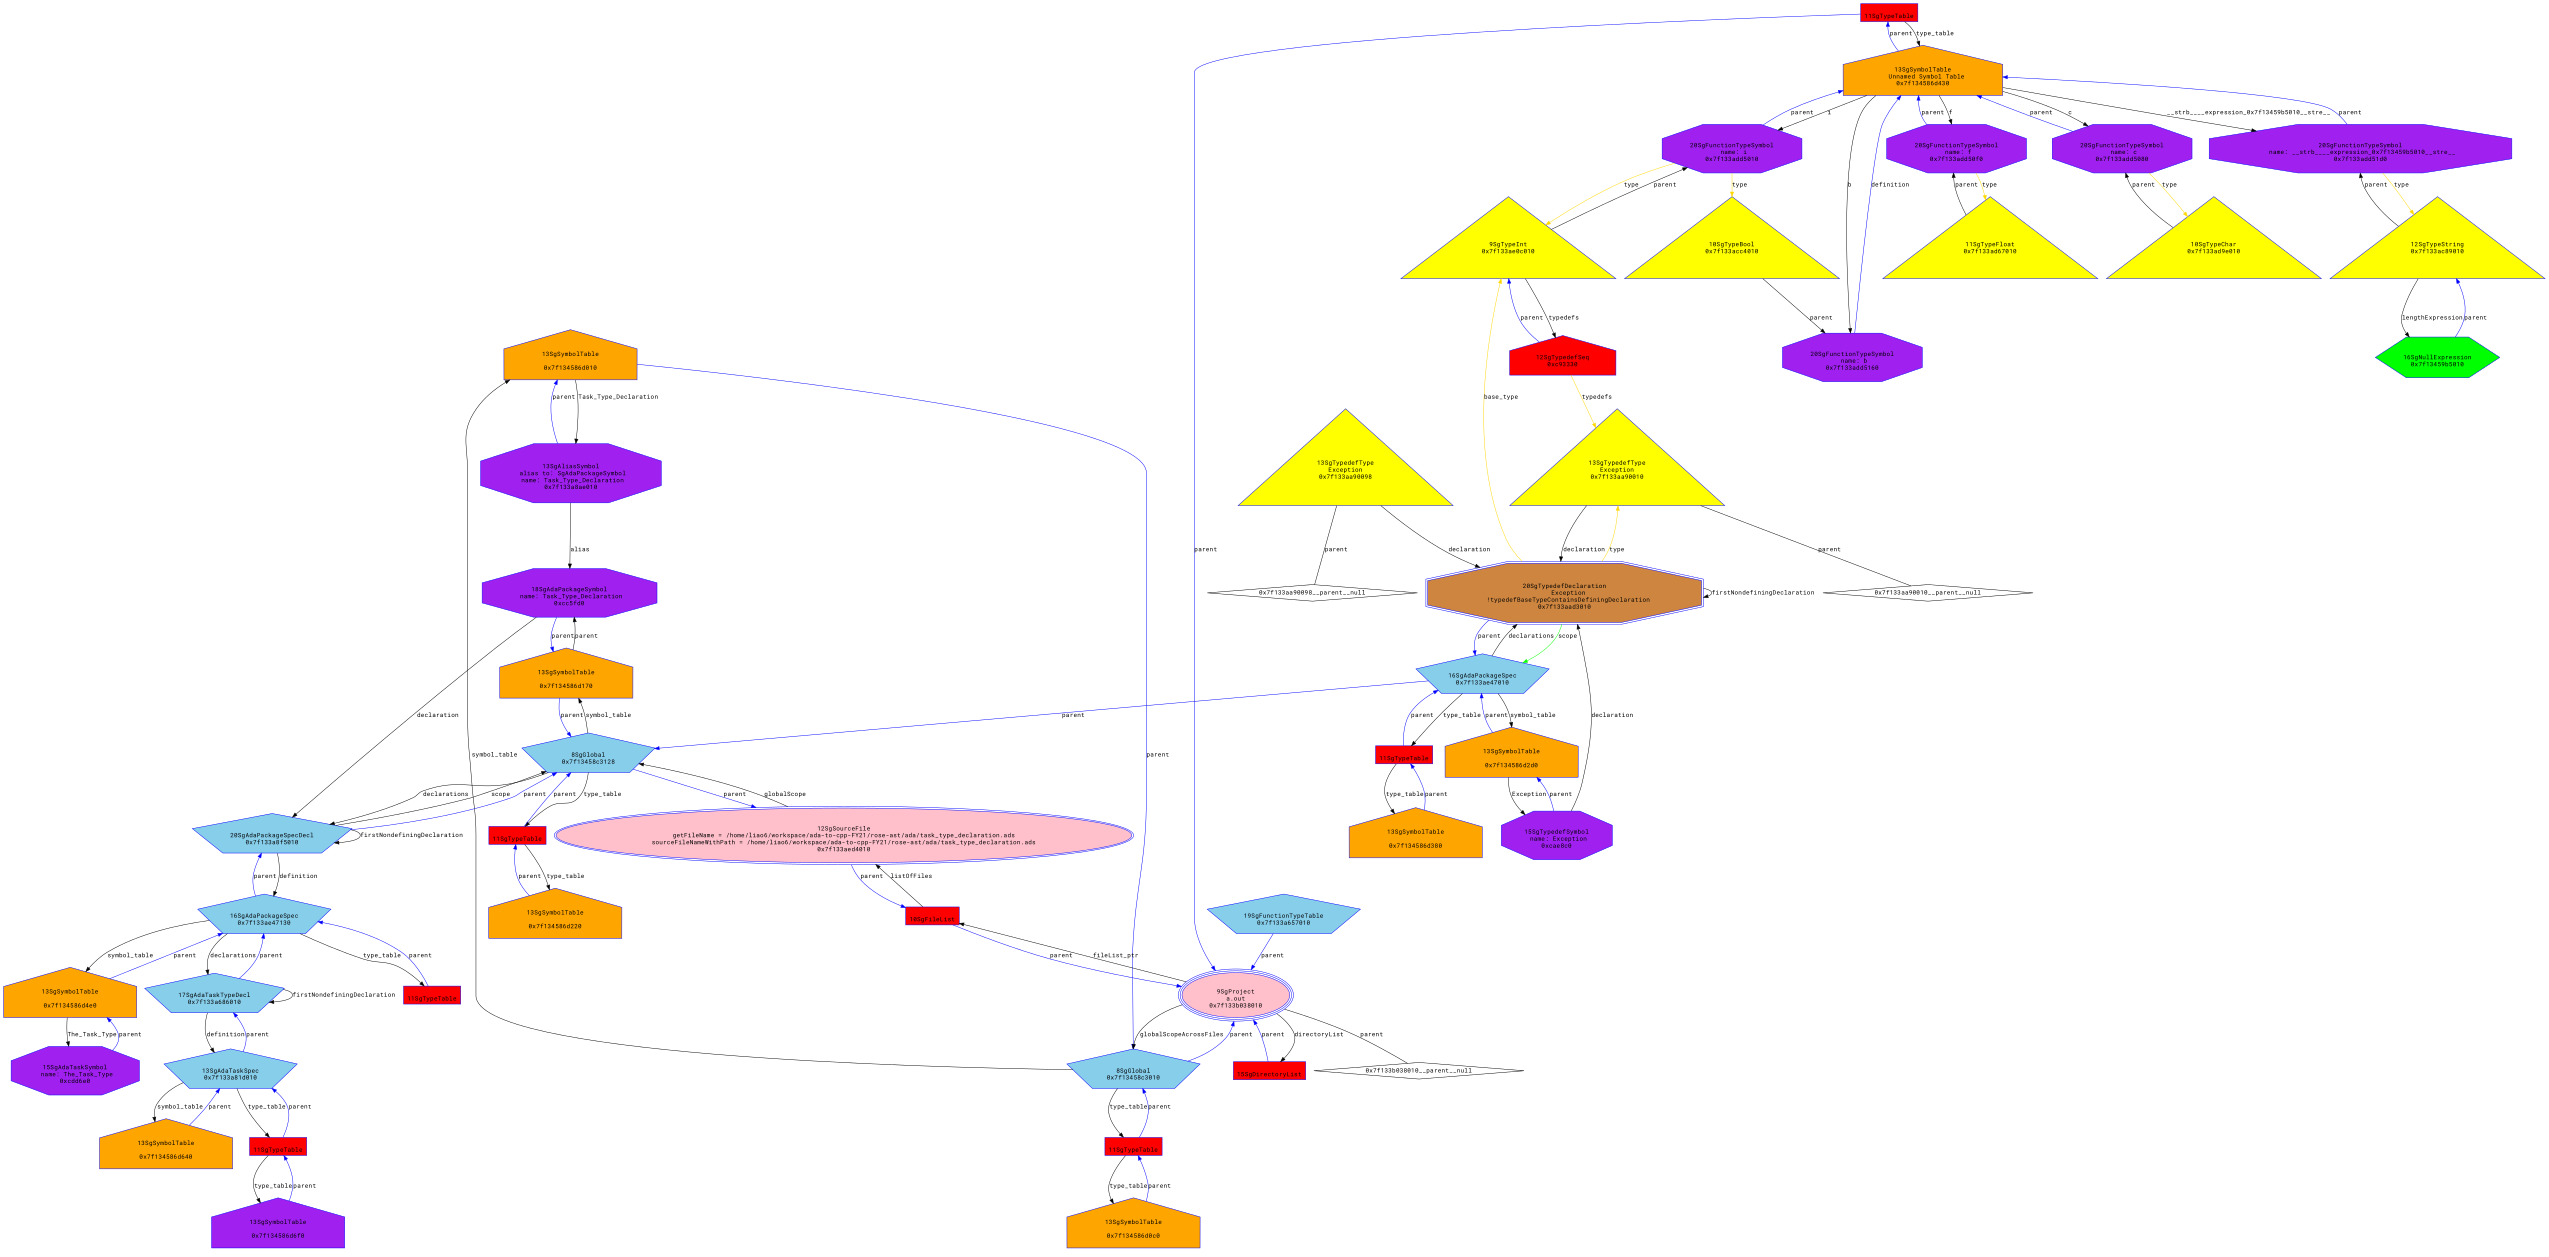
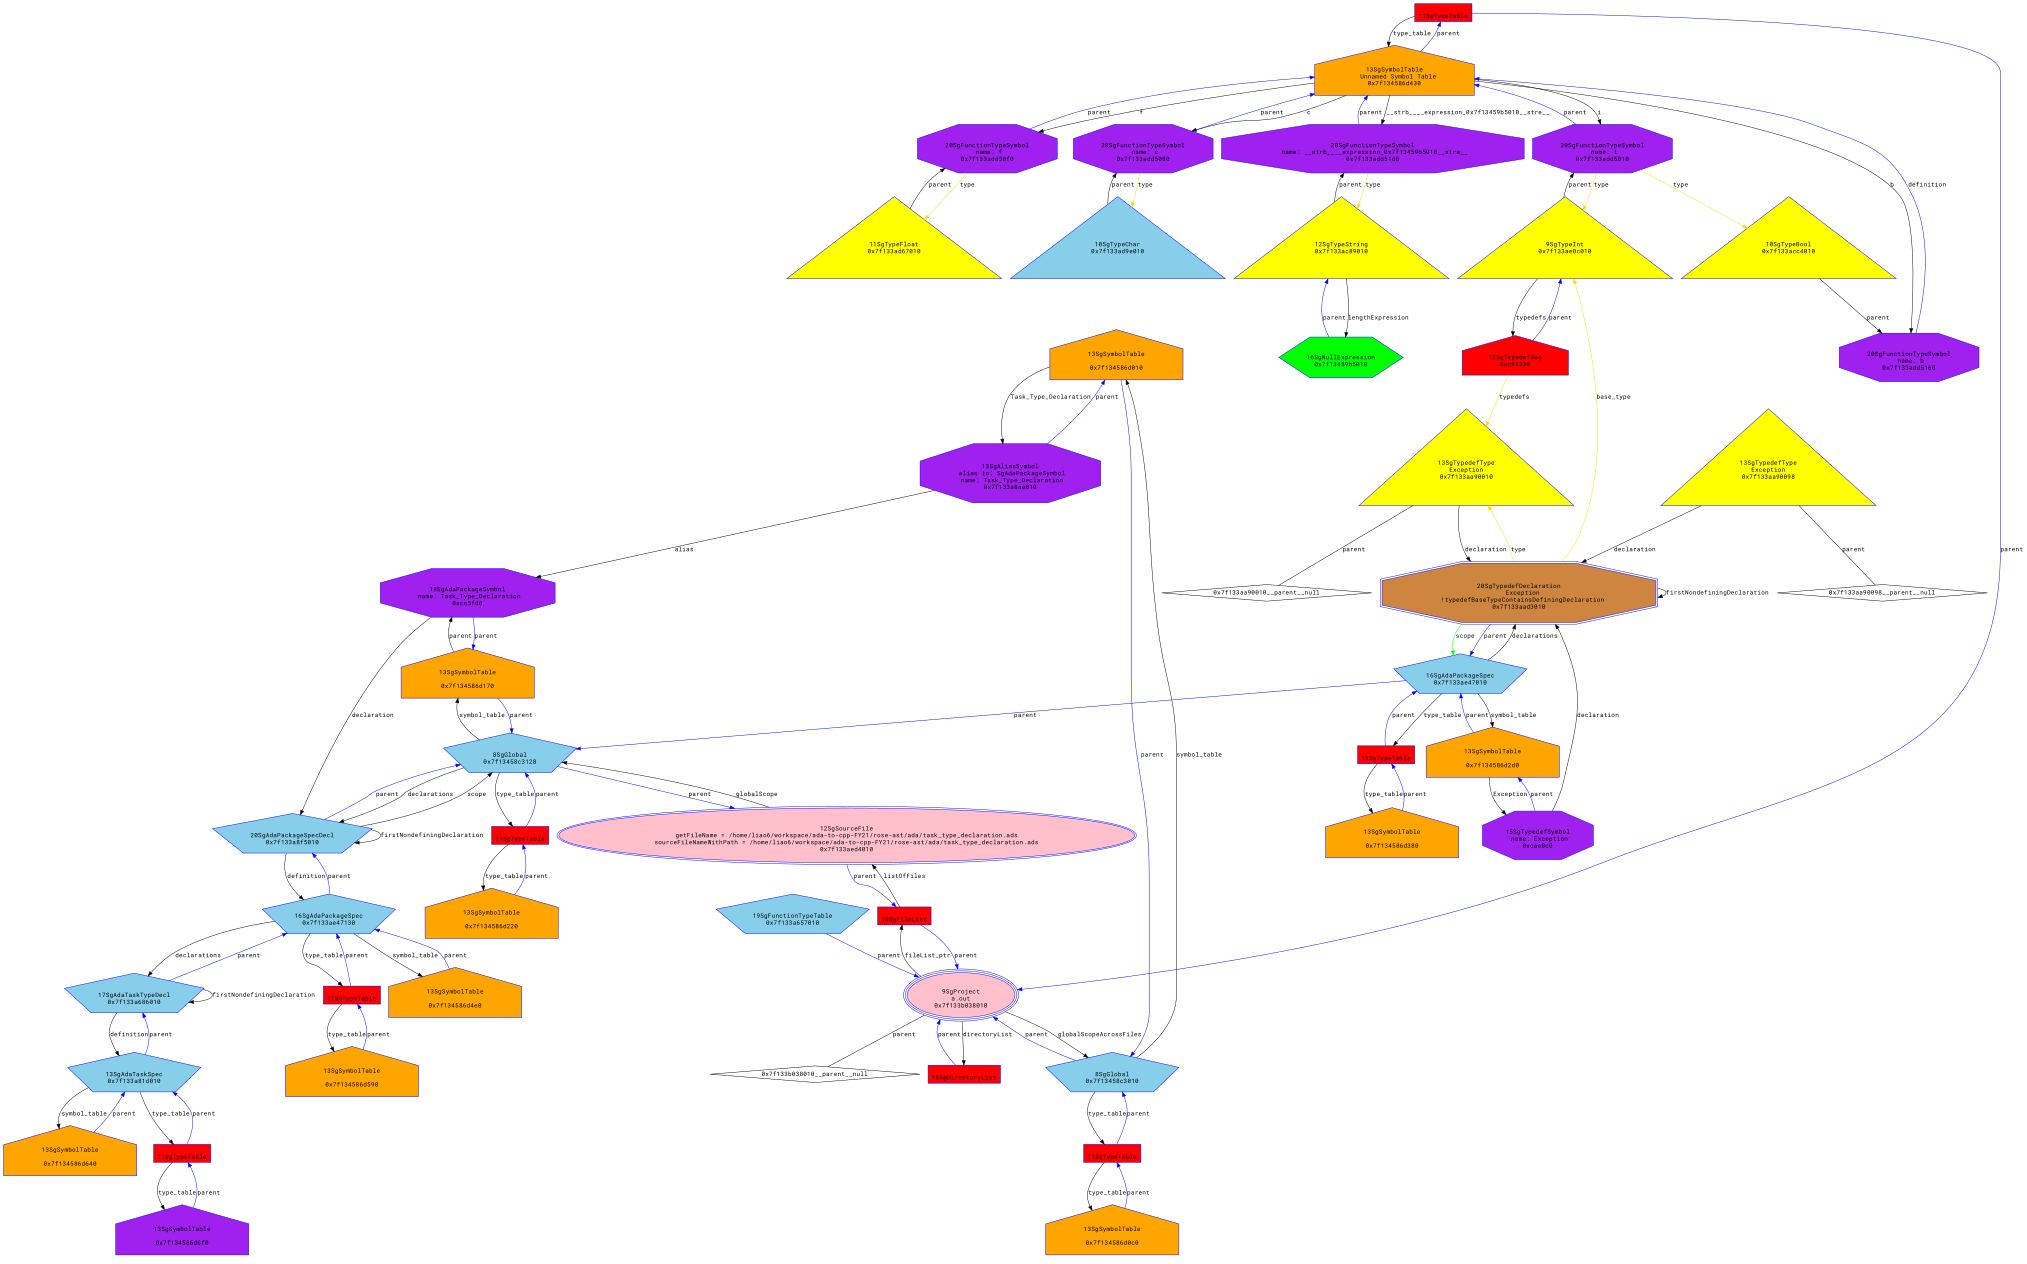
node "10SgTypeChar 0x7f133ad9e010": fillcolor yellow -> skyblue
node "15SgAdaTaskSymbol name: The_Task_Type 0xcdd6e0": removed
node "13SgSymbolTable 0x7f134586d590": added
